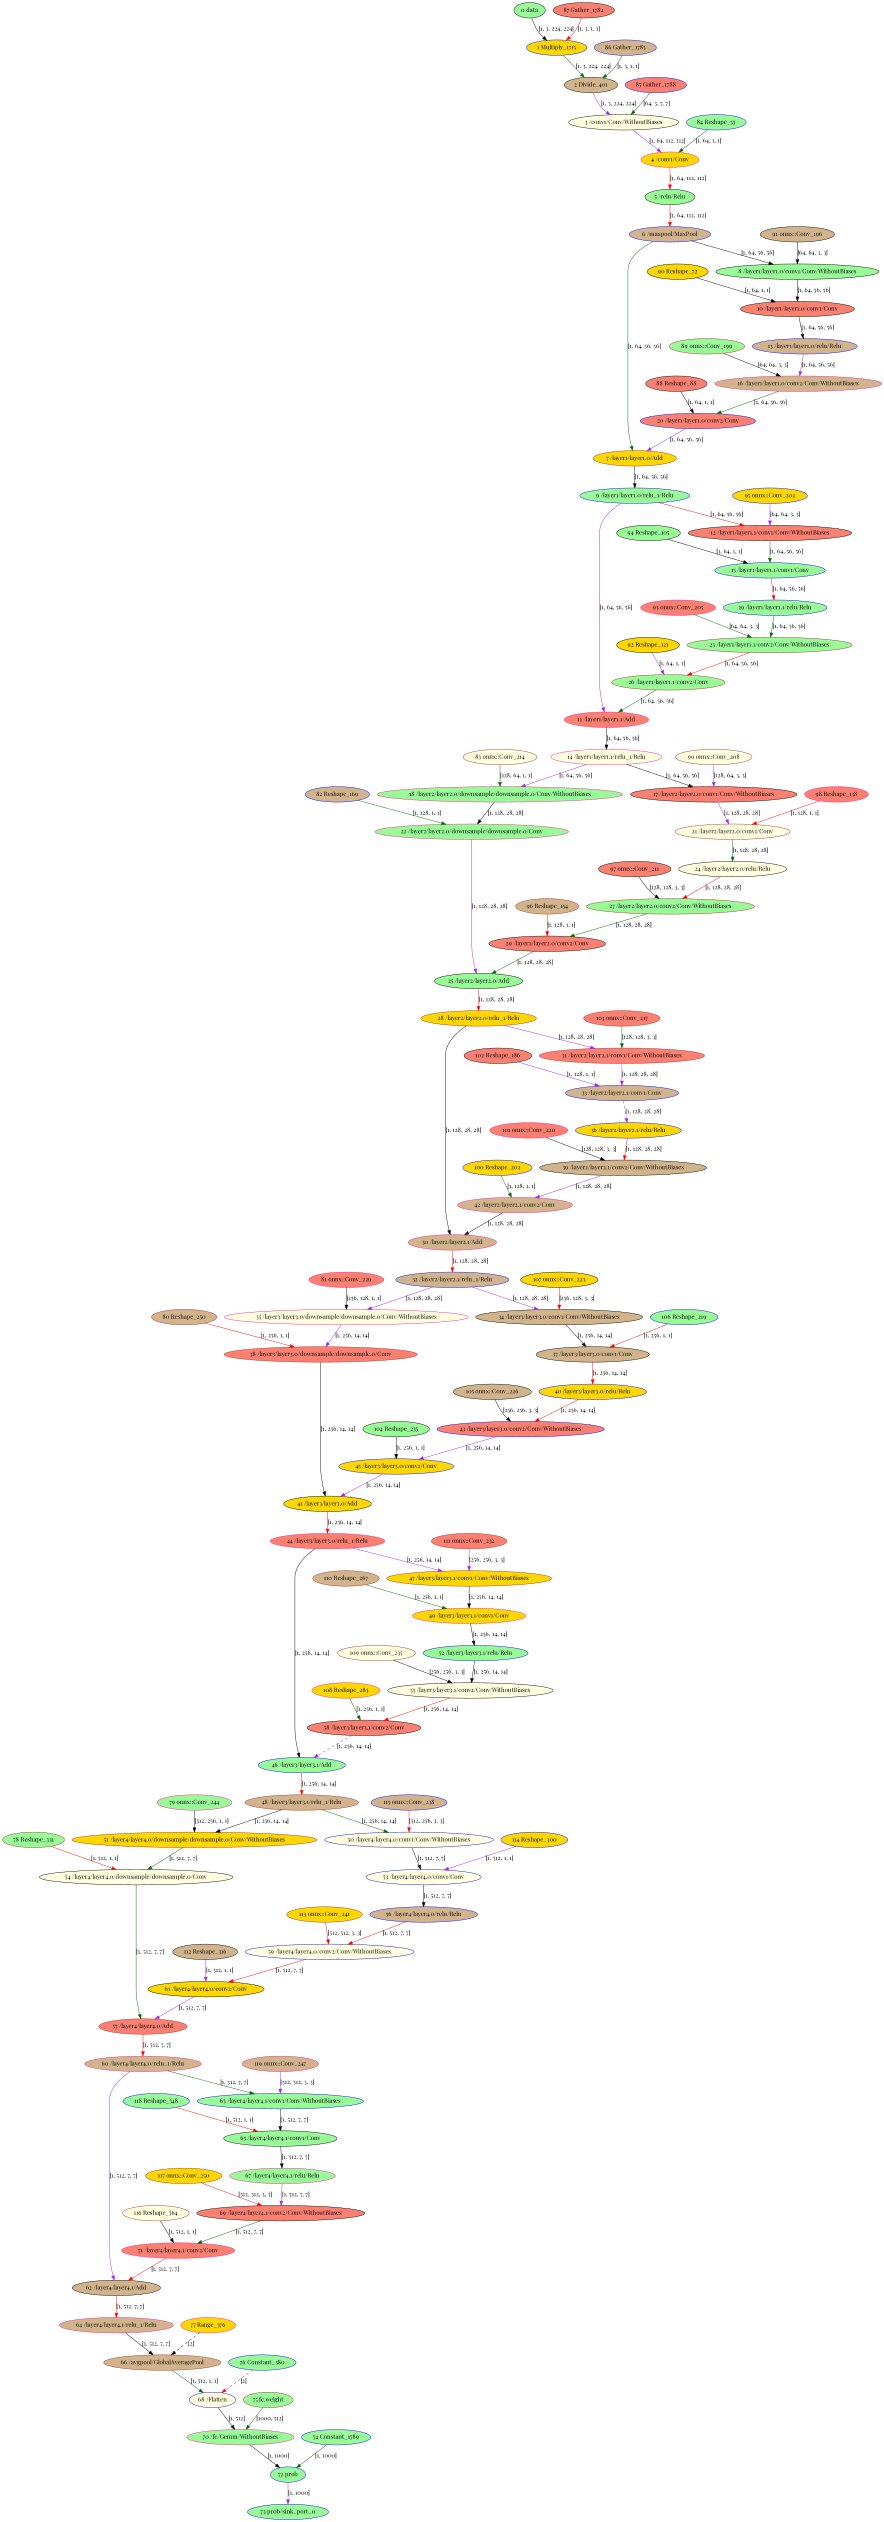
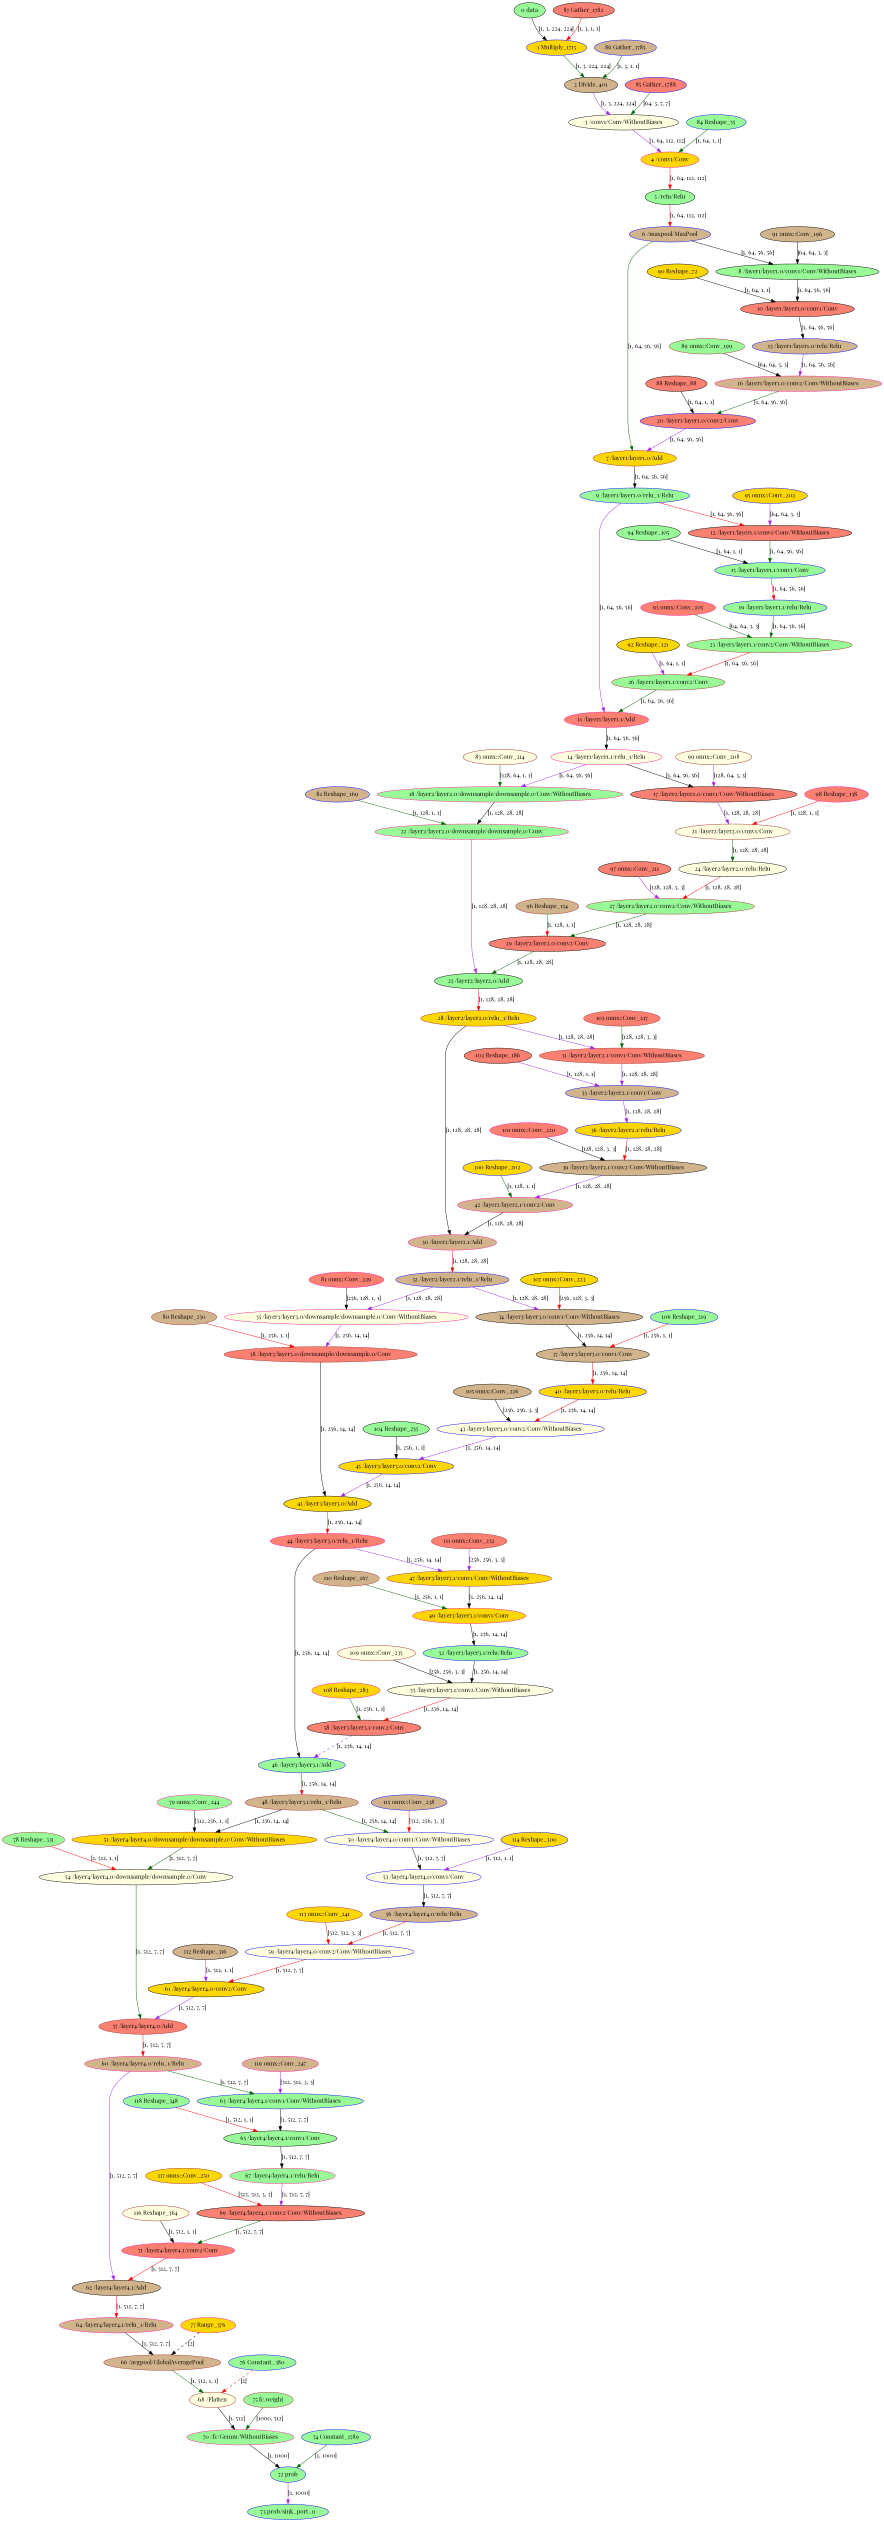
edge "97 onnx::Conv_211" -> "27 /layer2/layer2.0/conv2/Conv/WithoutBiases": color black -> purple
edge "33 /layer2/layer2.1/conv1/Conv" -> "36 /layer2/layer2.1/relu/Relu": style dashed -> solid
node "43 /layer3/layer3.0/conv2/Conv/WithoutBiases": fillcolor salmon -> lightyellow
node "68 /Flatten": color blue -> brown
